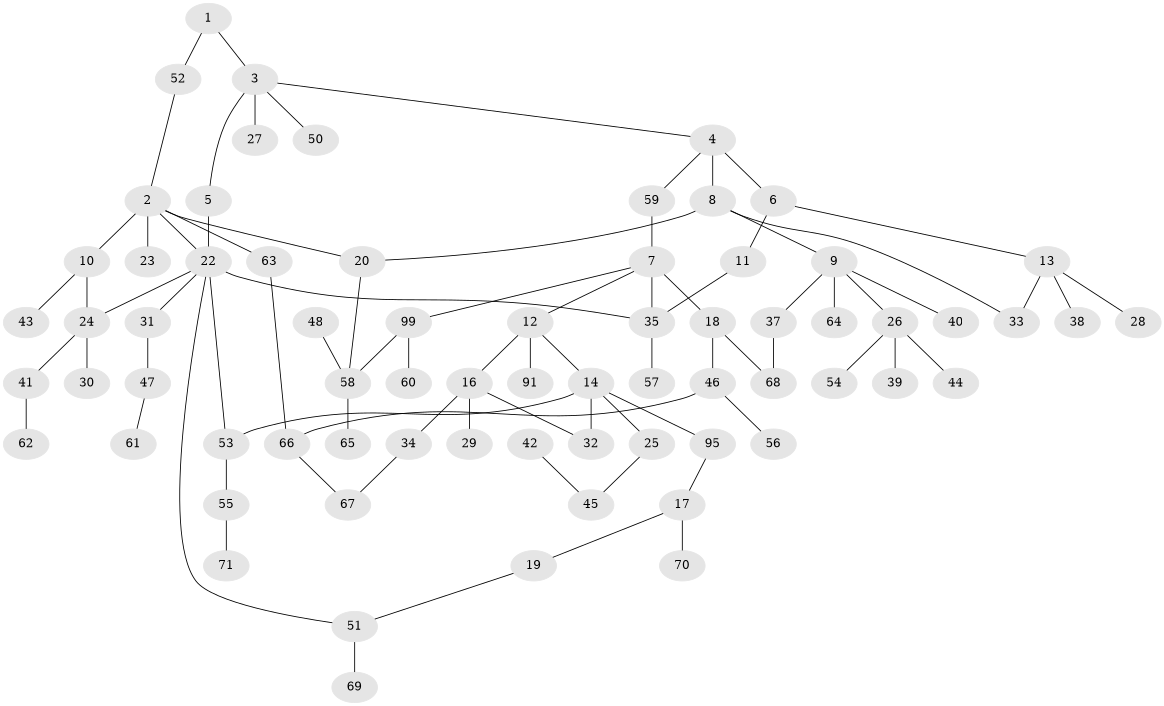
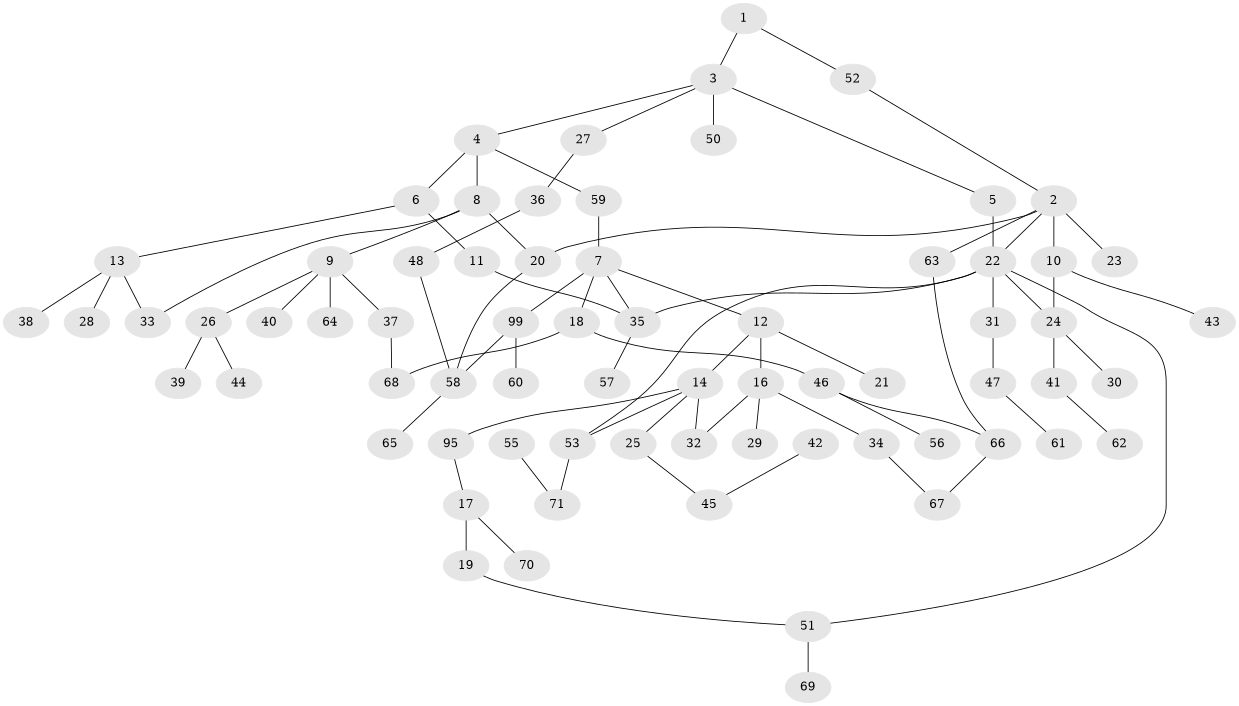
node "36": added
node "91": label "91" -> "21"
node "54": removed
edge "53" -- "55": now "53" -- "71"
